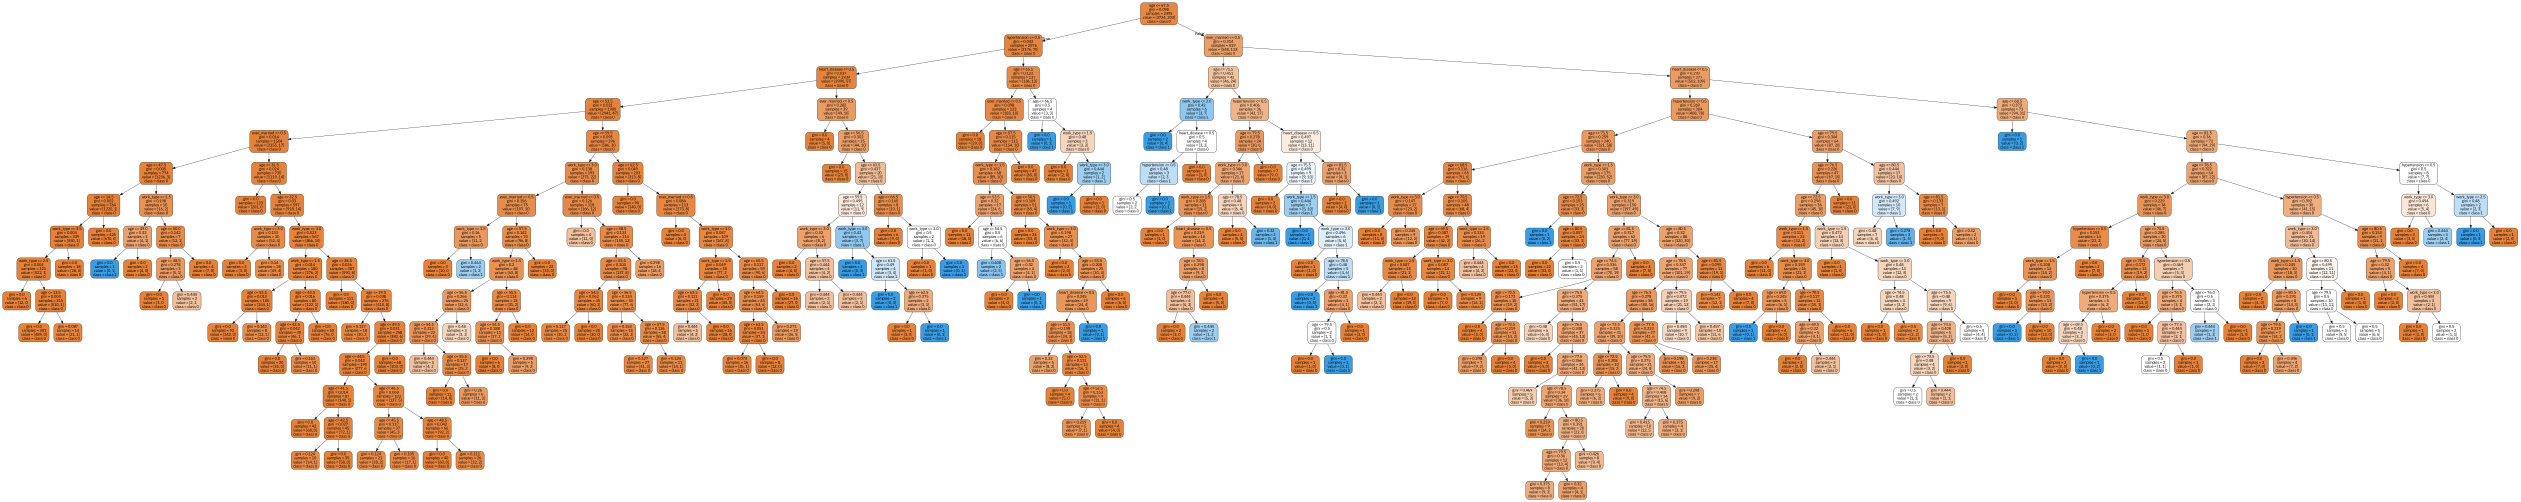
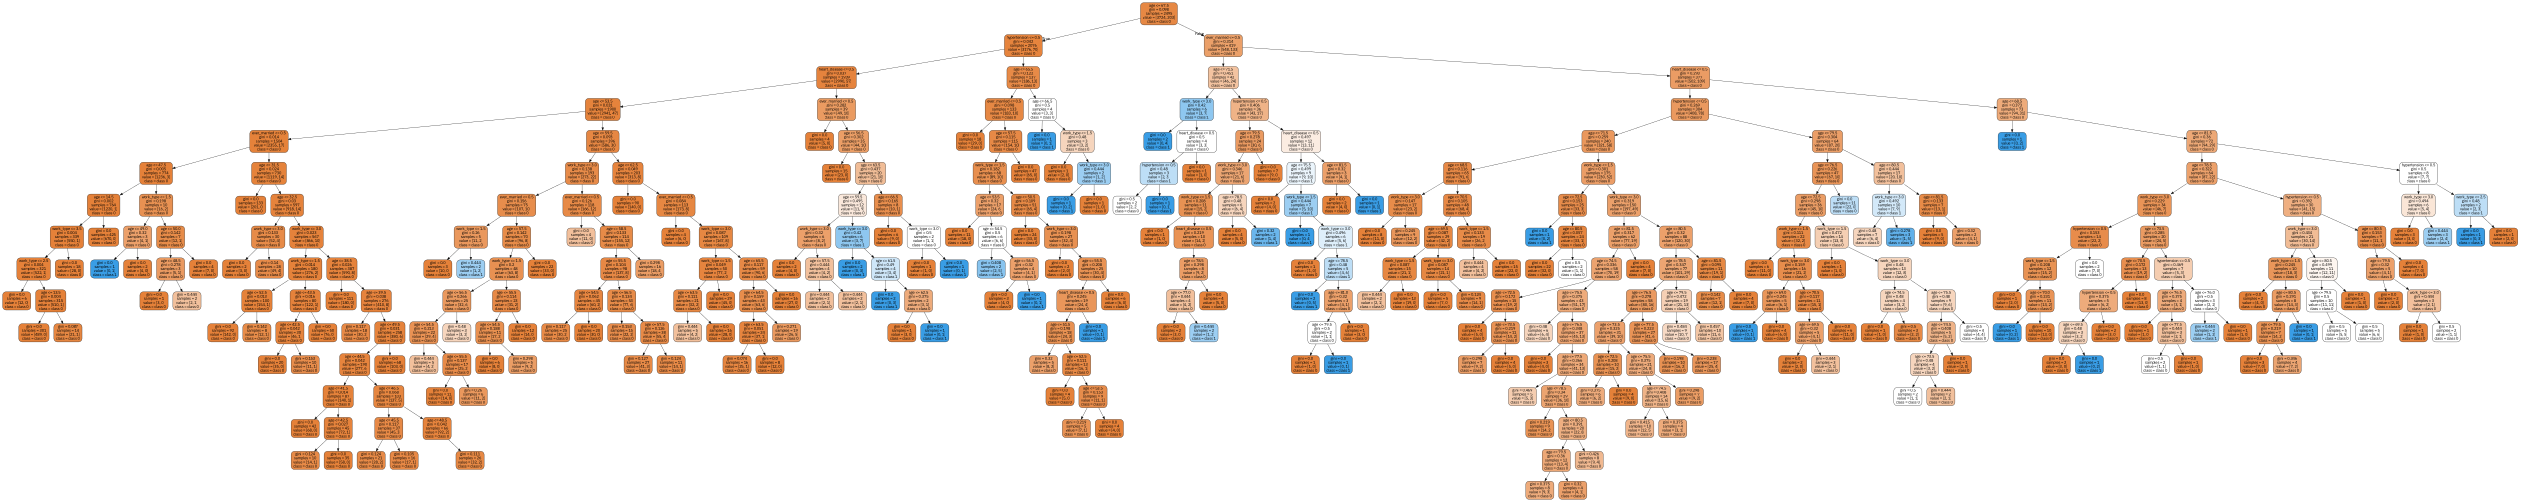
node "gini = 0.0 samples = 11 value = [22, 0] class = class 0": fillcolor #e58139 -> #bddef6
node "gini = 0.0 samples = 2 value = [7, 0] class = class 0": fillcolor #e58139 -> #ffffff
node "gini = 0.0 samples = 92 value = [142, 0] class = value 0": label "gini = 0.0 samples = 92 value = [142, 0] class = value 0" -> "gini = 0.0 samples = 92 value = [142, 0] class = class 0"
node "gini = 0.0 samples = 40 value = [60, 0] class = class 0": removed
